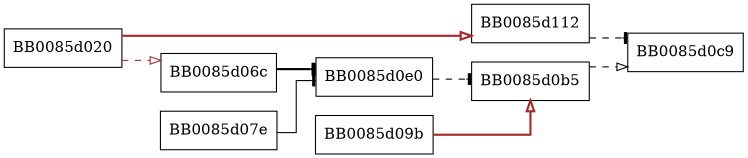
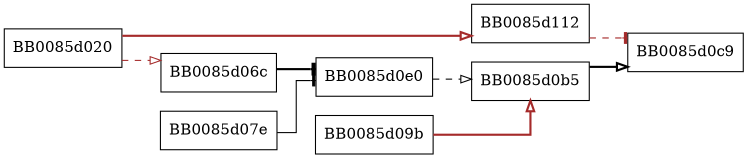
edge "BB0085d112" -> "BB0085d0c9": color black -> brown
edge "BB0085d0b5" -> "BB0085d0c9": style dashed -> bold
edge "BB0085d0e0" -> "BB0085d0b5": arrowhead tee -> onormal
